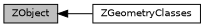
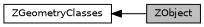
edge "ZGeometryClasses" -> "ZObject": reversed
